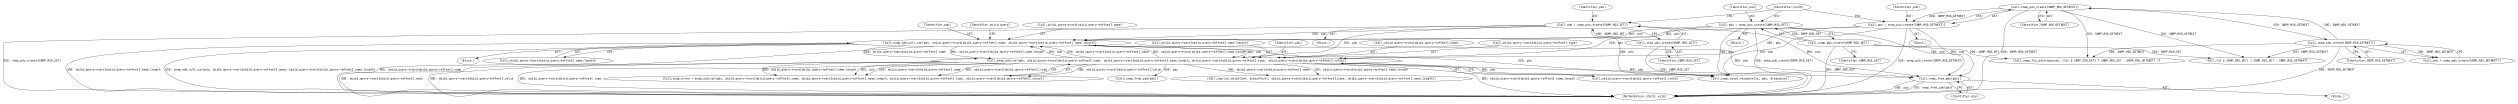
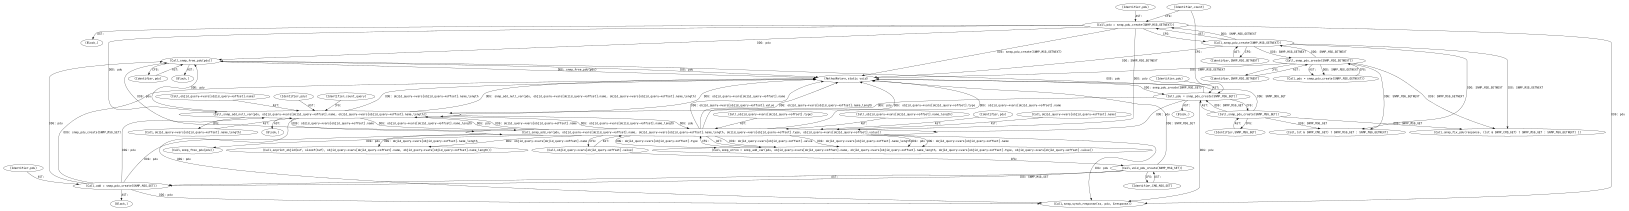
edge "(Identifier,count)" -> "(Call,add = snmp_pdu_create(SNMP_MSG_SET))": removed, label "CFG:"
node "(Identifier,objid_query)": label "(Identifier,objid_query)" -> "(Identifier,count_query)"
edge "(Call,add = snmp_pdu_create(SNMP_MSG_SET))" -> "(Call,void_pdu_create(SNMP_MSG_SET))": now "(Call,objid_query->vars[objid_query->offset].value)" -> "(Call,void_pdu_create(SNMP_MSG_SET))"
node "(Identifier,SNMP_MSG_SET)": label "(Identifier,SNMP_MSG_SET)" -> "(Identifier,CMD_MSG_SET)"
edge "(Call,snmp_pdu_create(SNMP_MSG_GET))" -> "(MethodReturn,static void)": label "DDG: SNMP_MSG_GET" -> "DDG: SNMP_DDG_GET"
edge "(Call,pdu = snmp_pdu_create(SNMP_MSG_GET))" -> "(MethodReturn,static void)": reversed
edge "(Identifier,SNMP_MSG_GET)" -> "(Call,snmp_pdu_create(SNMP_MSG_GET))": added, label "AST:"
